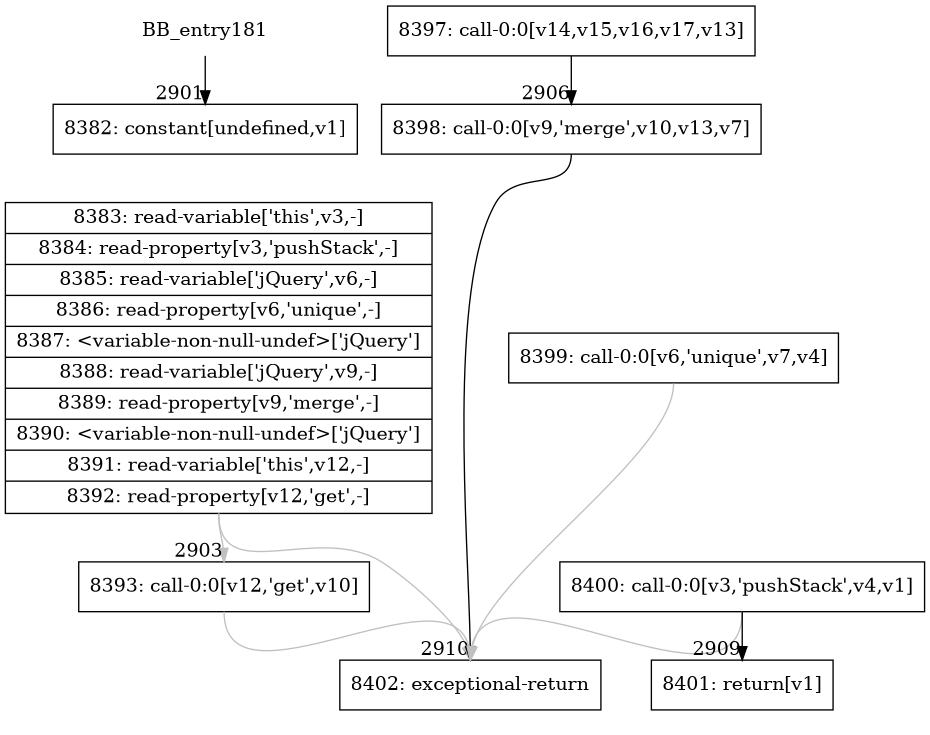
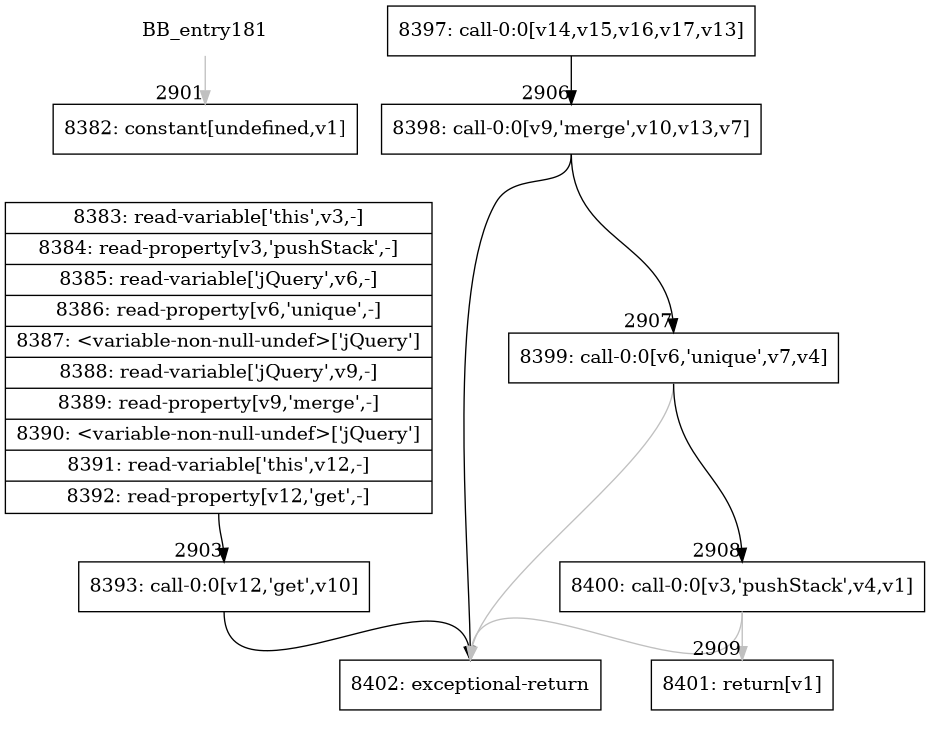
edge "BB_entry181" -> "8382: constant[undefined,v1]": color black -> gray
edge "8398: call-0:0[v9,'merge',v10,v13,v7]" -> "8399: call-0:0[v6,'unique',v7,v4]": added
edge "8399: call-0:0[v6,'unique',v7,v4]" -> "8400: call-0:0[v3,'pushStack',v4,v1]": added
edge "8383: read-variable['this',v3,-]" -> "8393: call-0:0[v12,'get',v10]": color gray -> black
edge "8383: read-variable['this',v3,-]" -> "8402: exceptional-return": removed
edge "8400: call-0:0[v3,'pushStack',v4,v1]" -> "8401: return[v1]": color black -> gray
edge "8393: call-0:0[v12,'get',v10]" -> "8402: exceptional-return": color gray -> black
